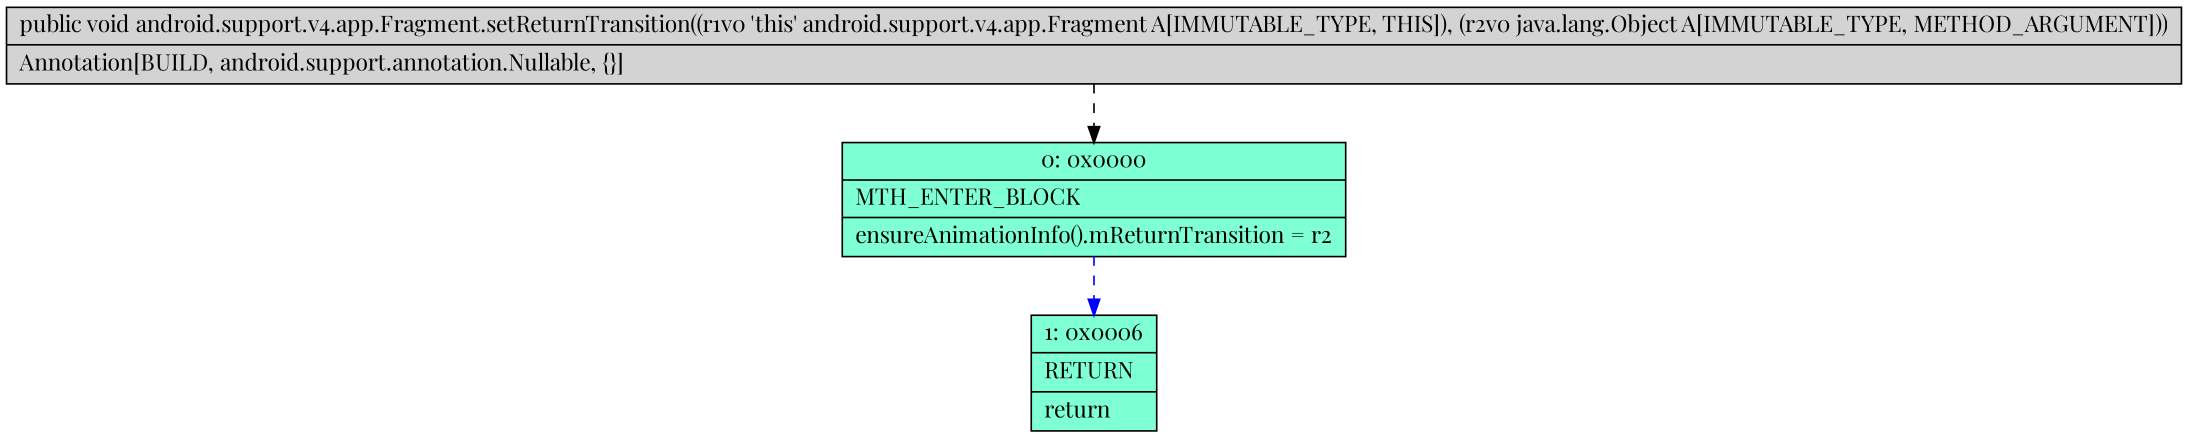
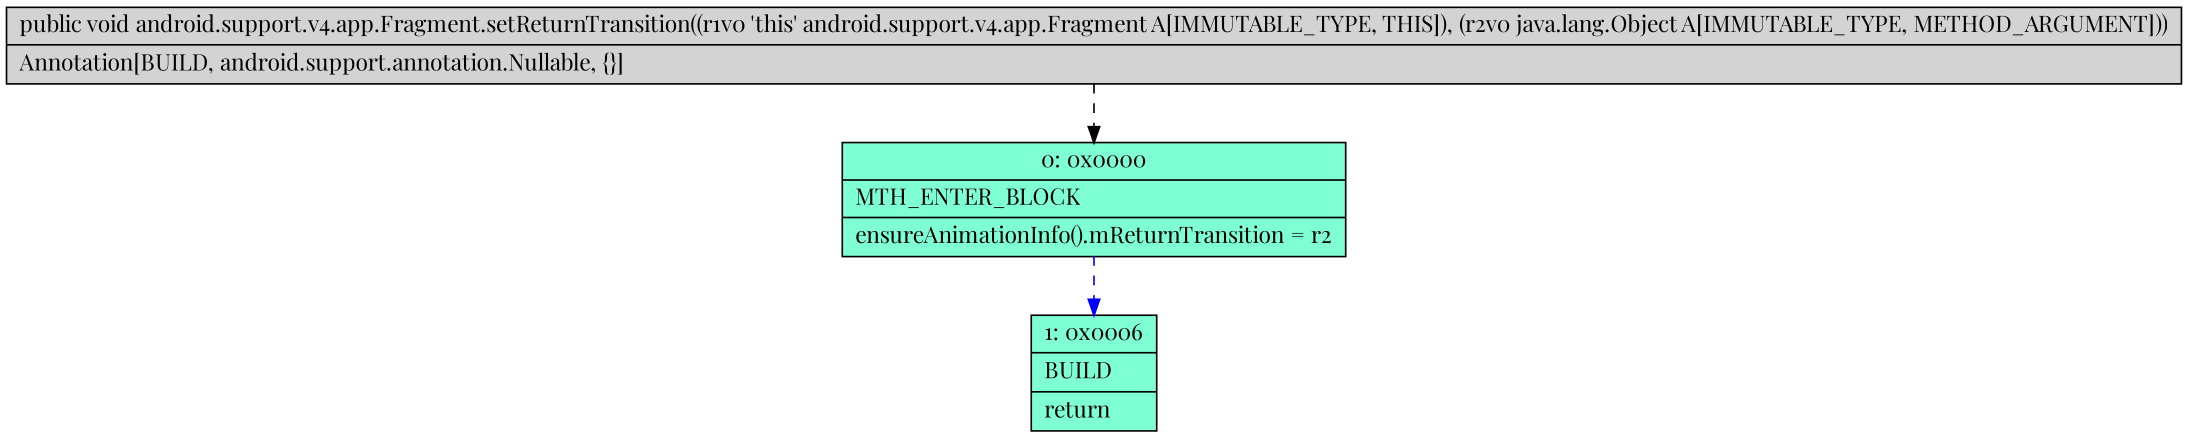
node "1: 0x0006": text "RETURN" -> "BUILD"
